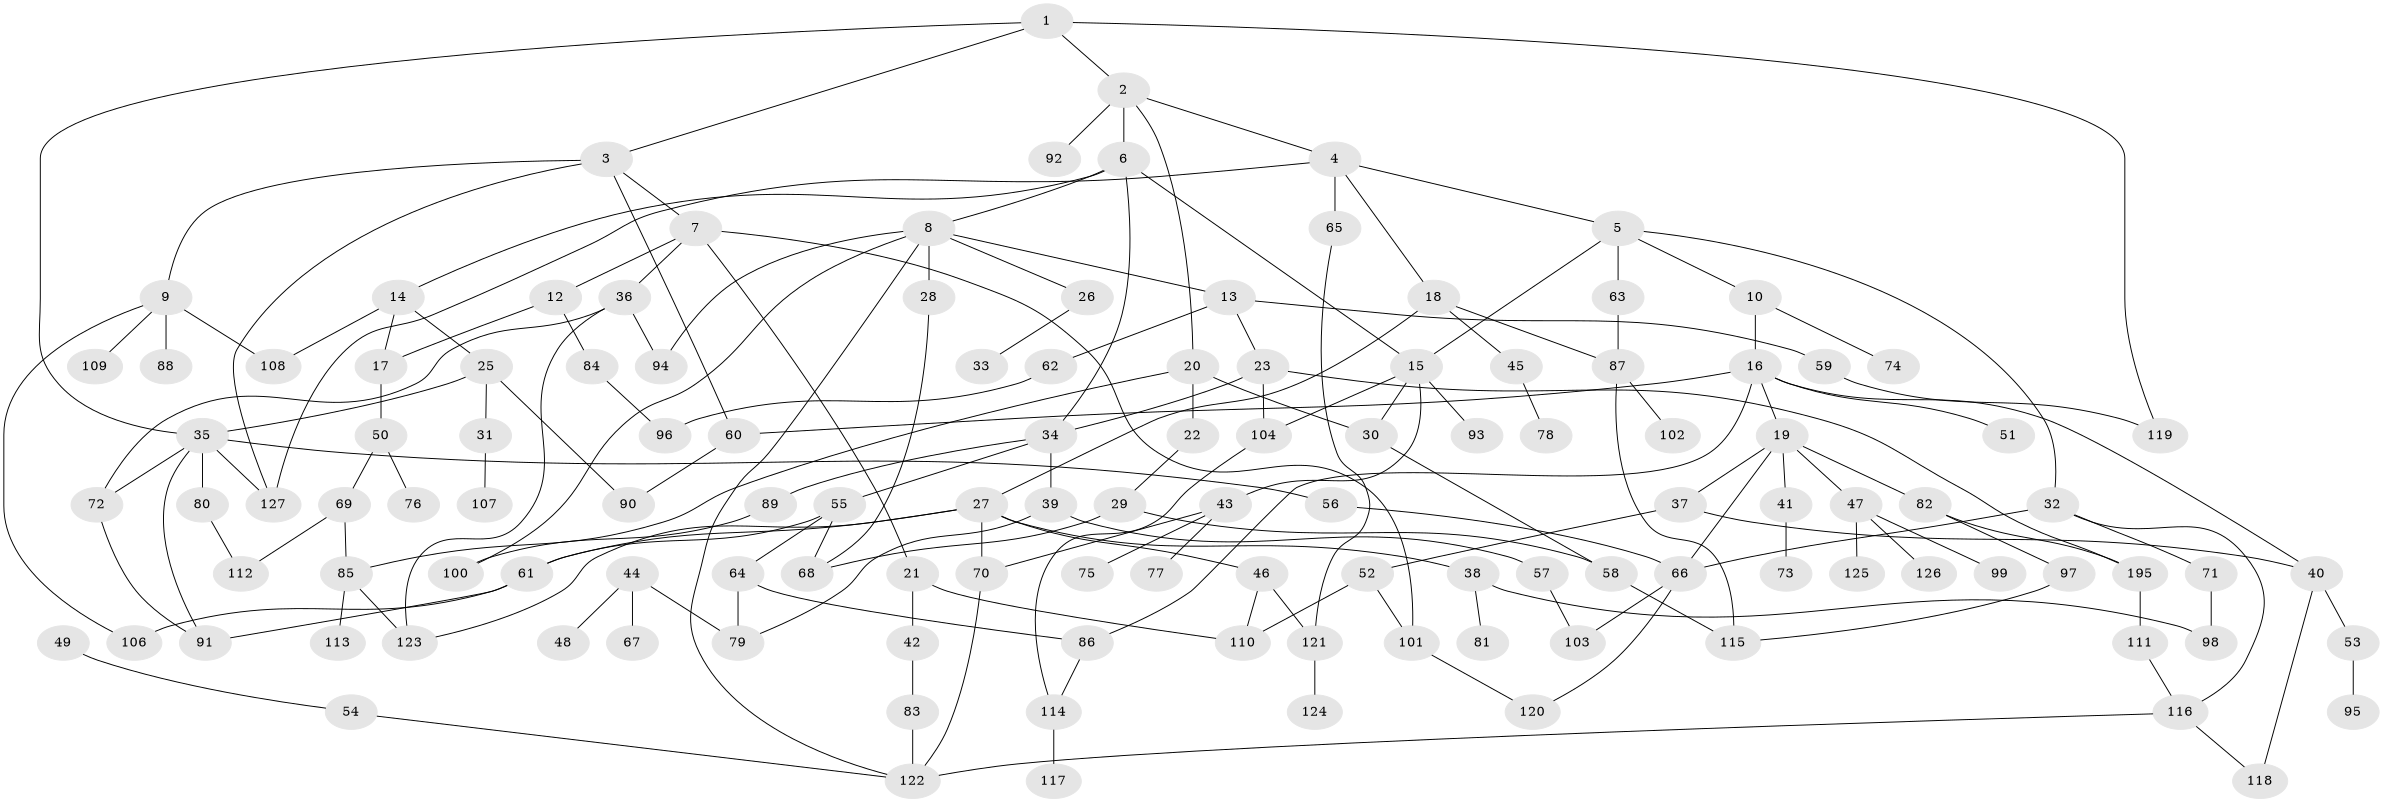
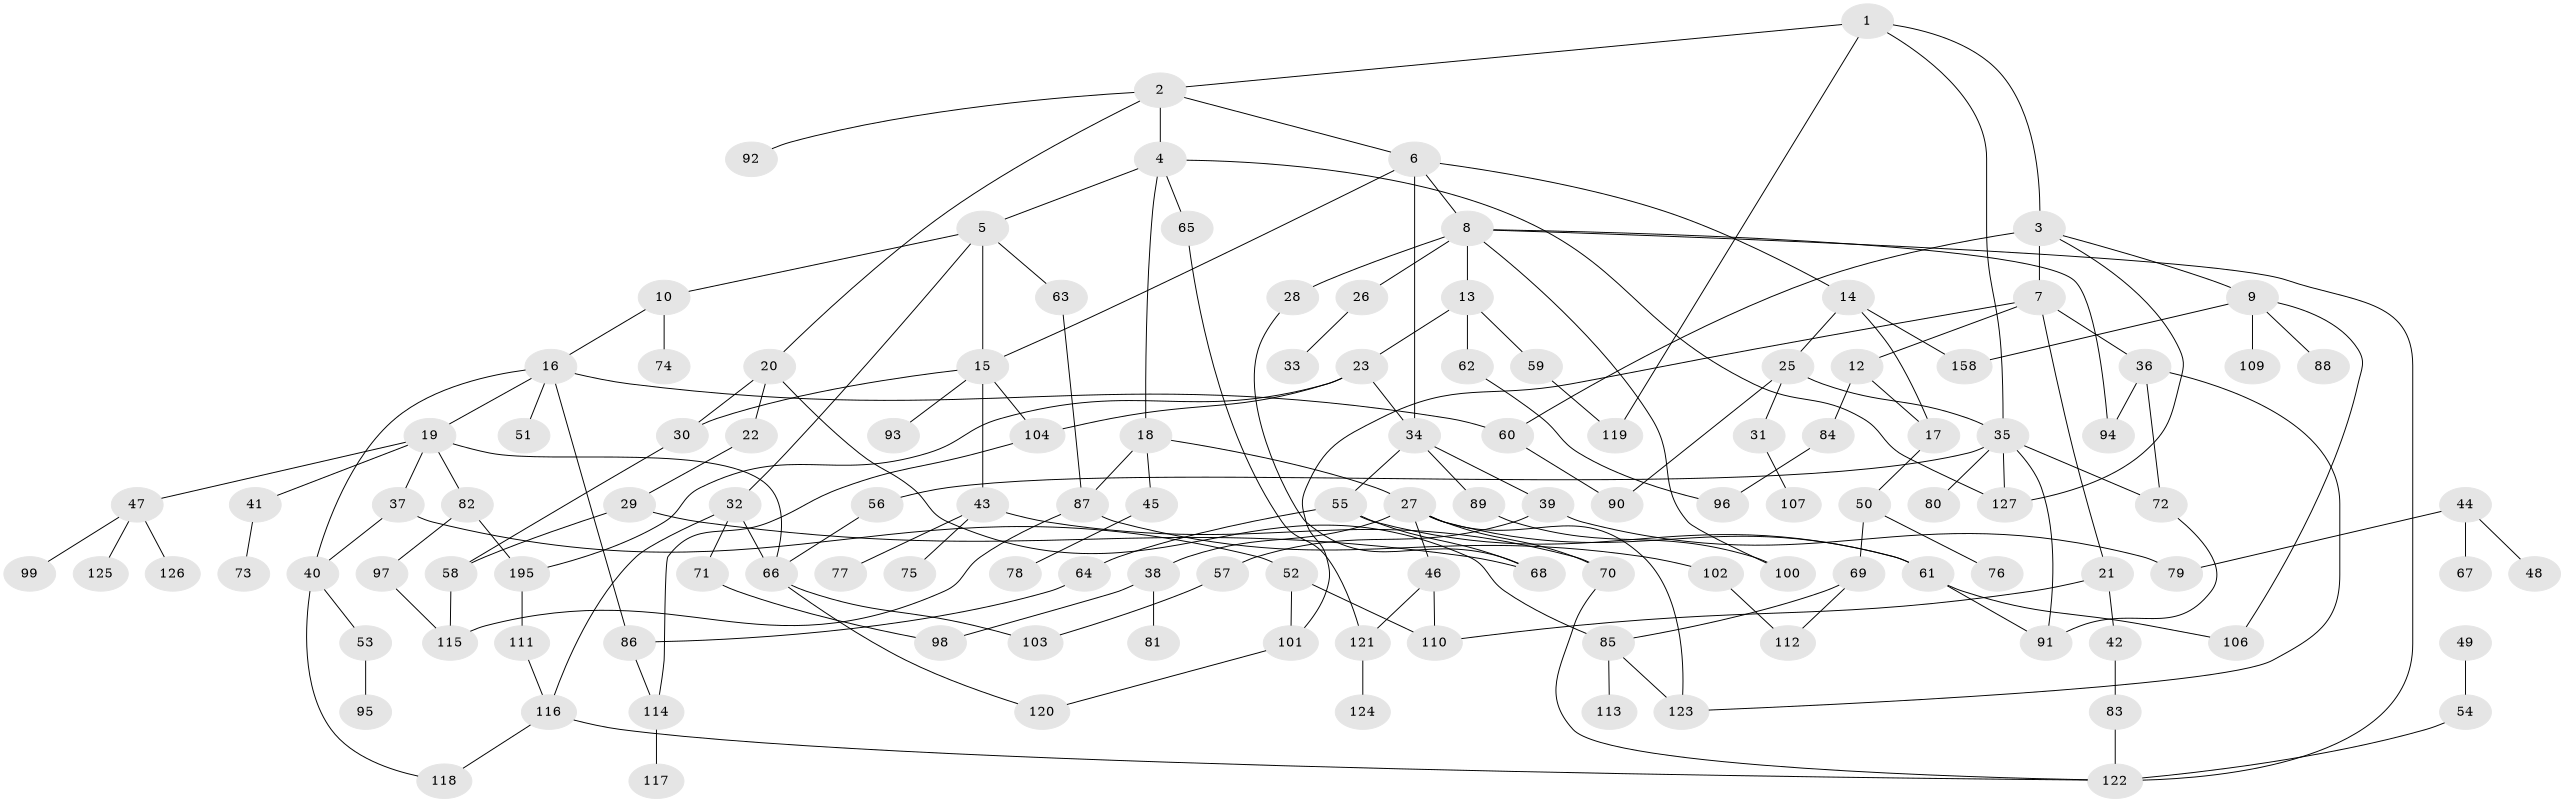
node "108": label "108" -> "158"
edge "80" -- "112": now "102" -- "112"
edge "64" -- "79": removed
